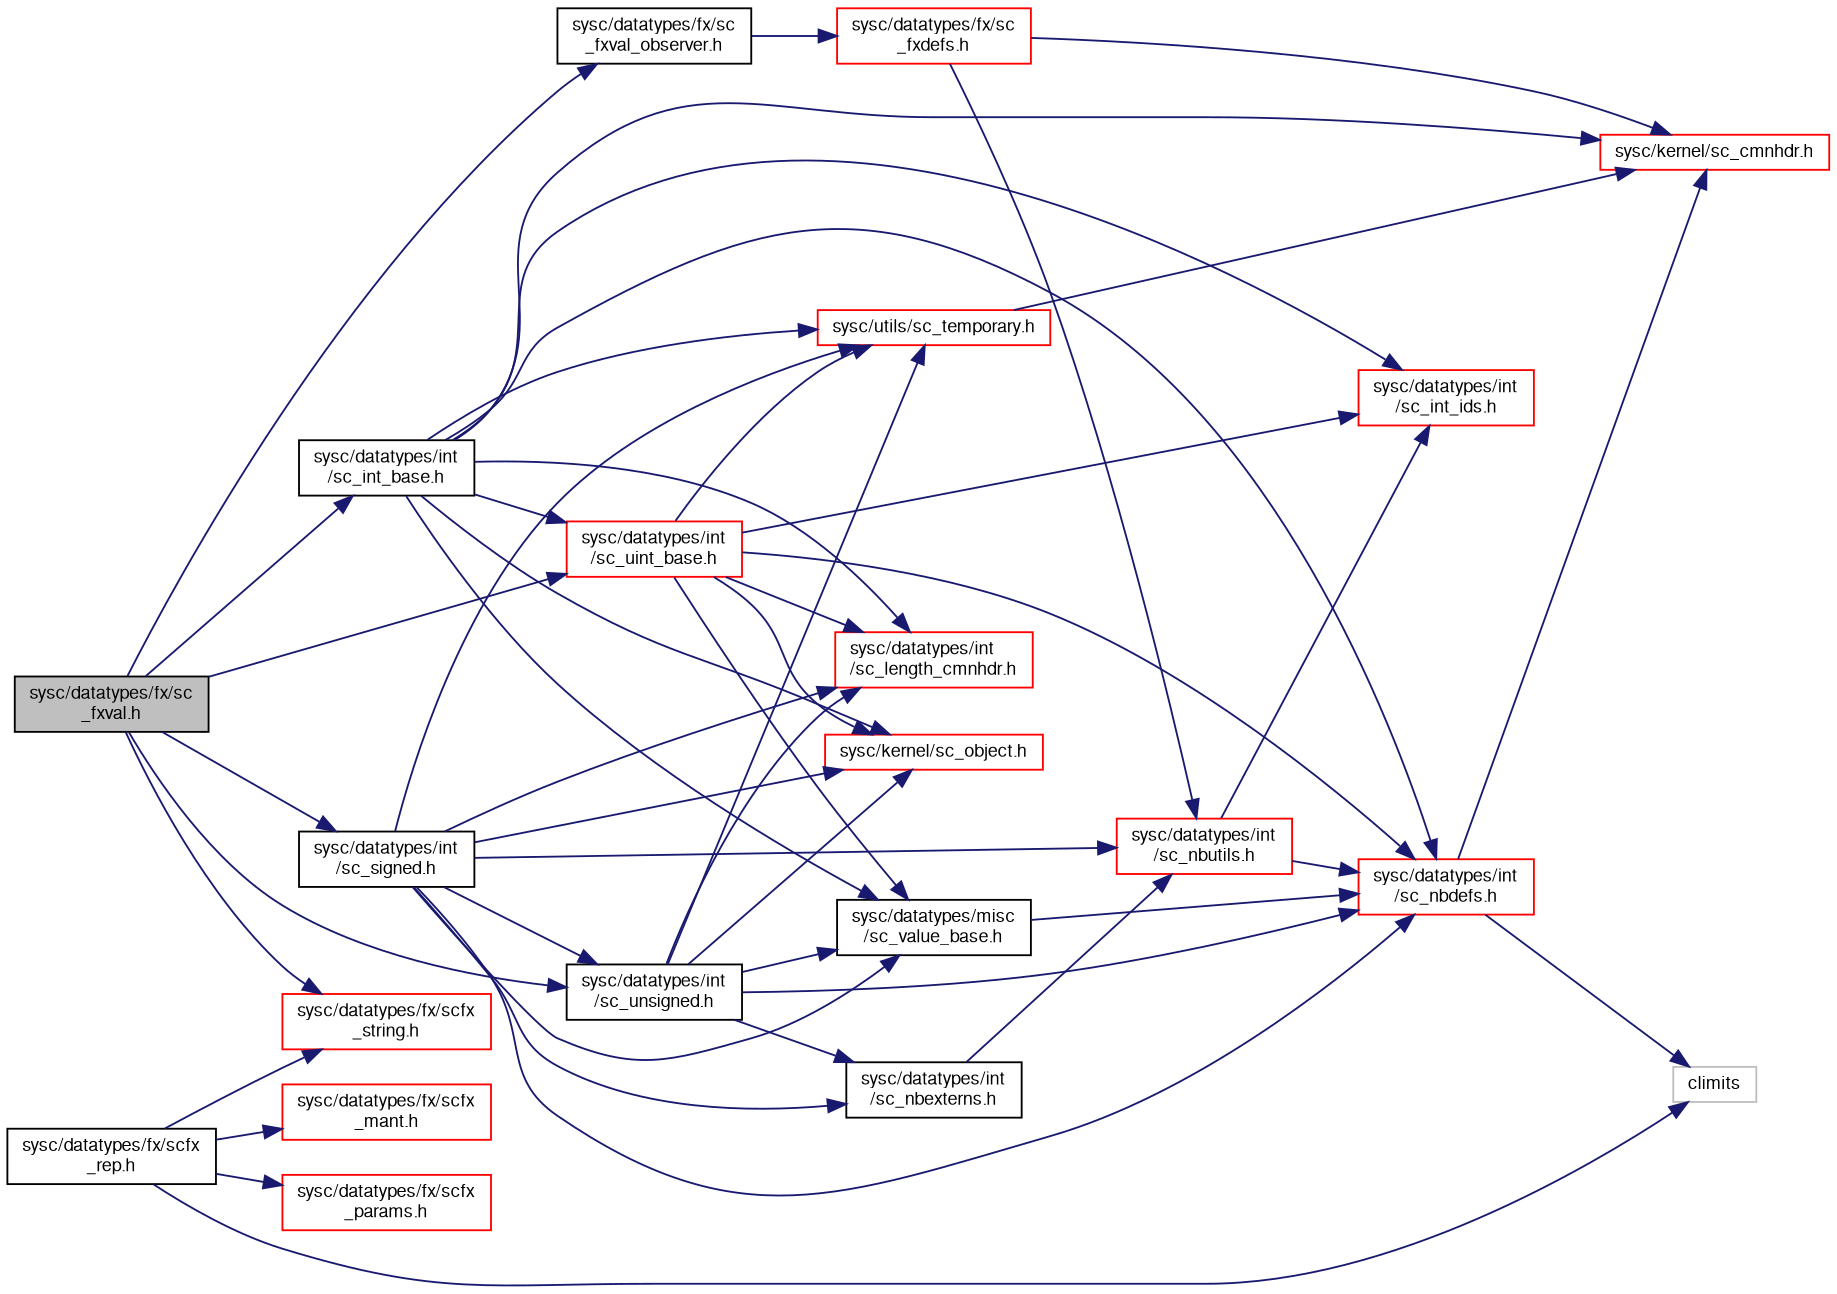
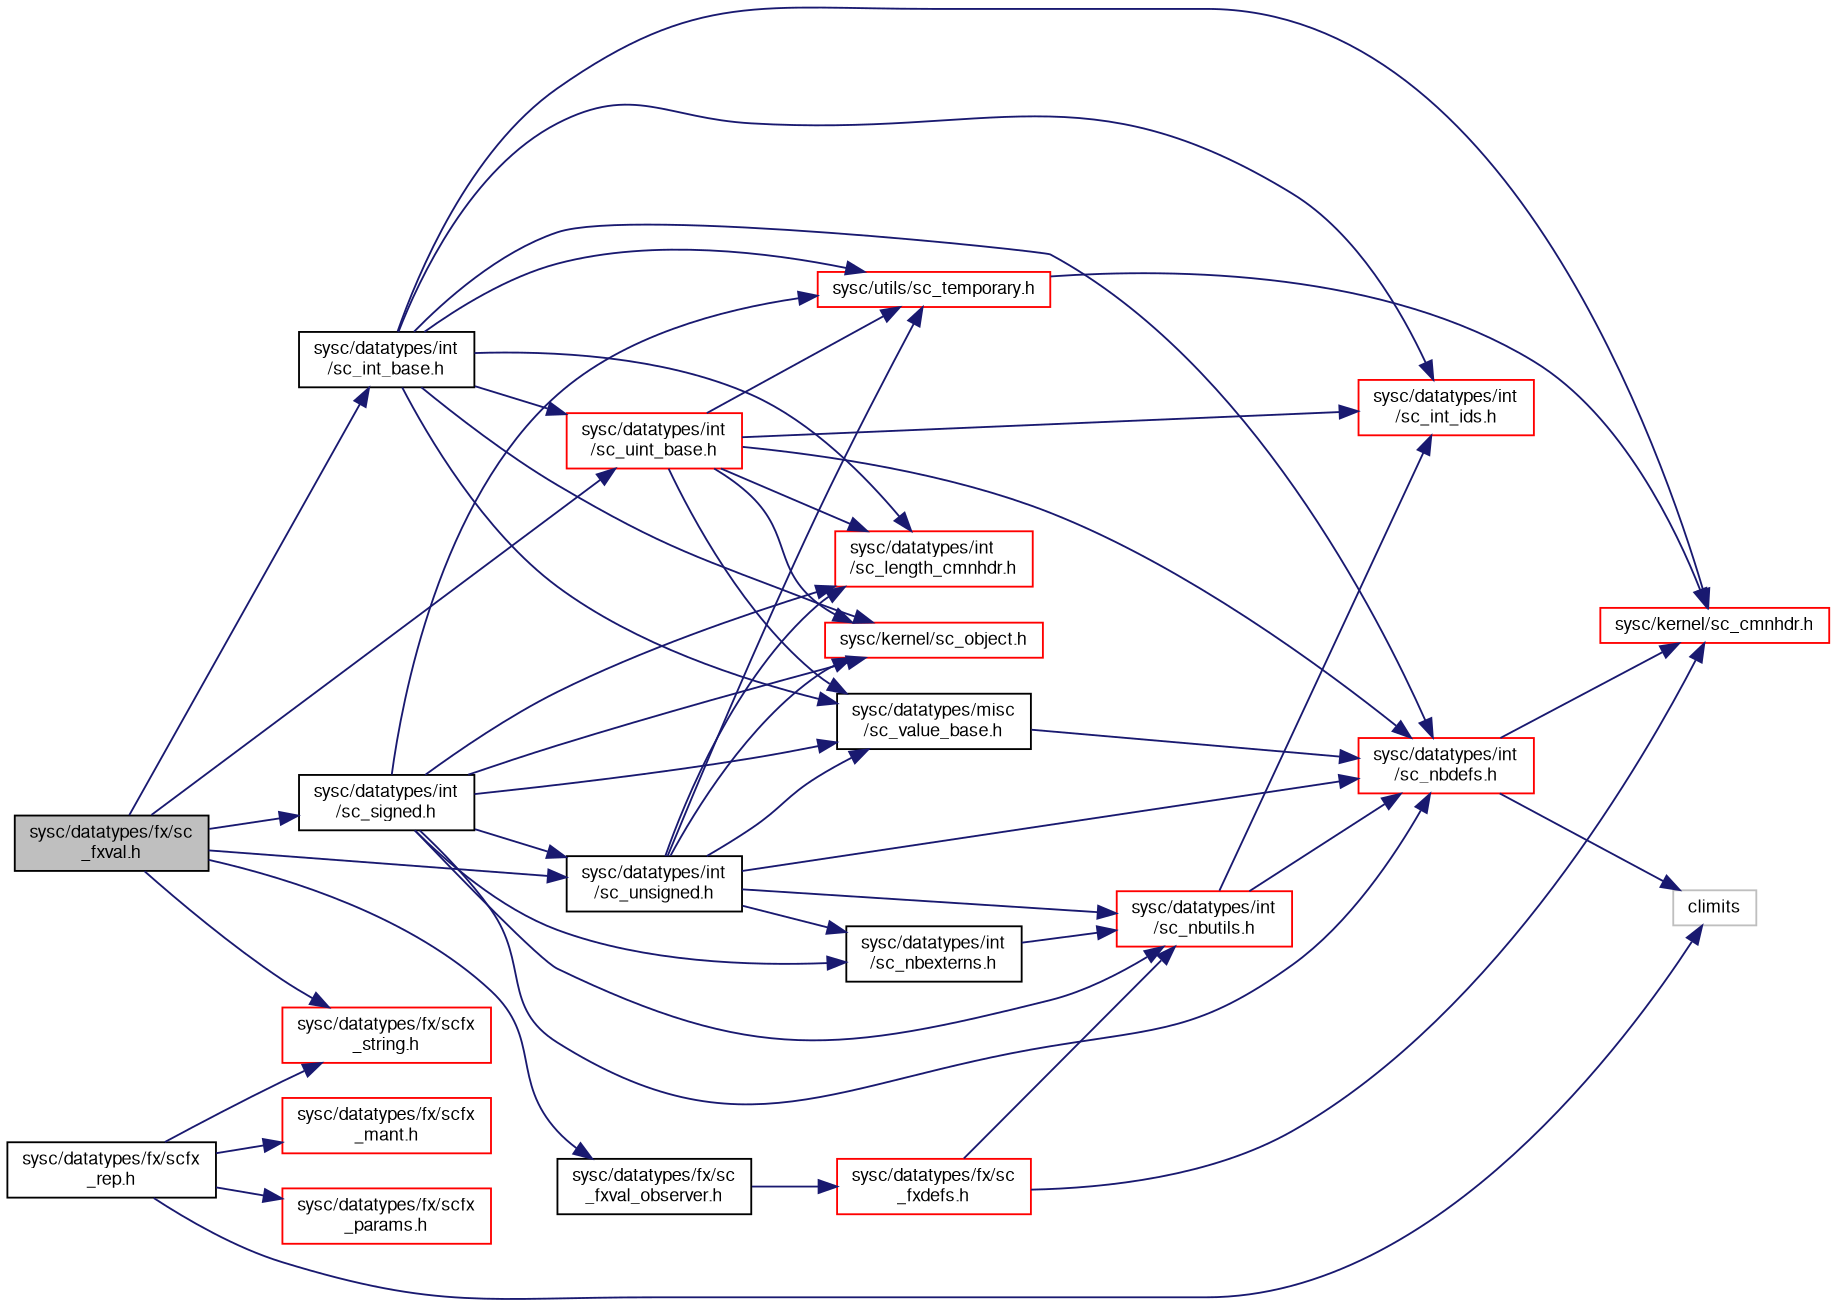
edge "sysc/datatypes/int /sc_unsigned.h" -> "sysc/datatypes/int /sc_nbutils.h": added
